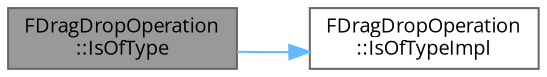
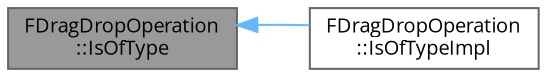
edge "FDragDropOperation ::IsOfType" -> "FDragDropOperation ::IsOfTypeImpl": reversed
